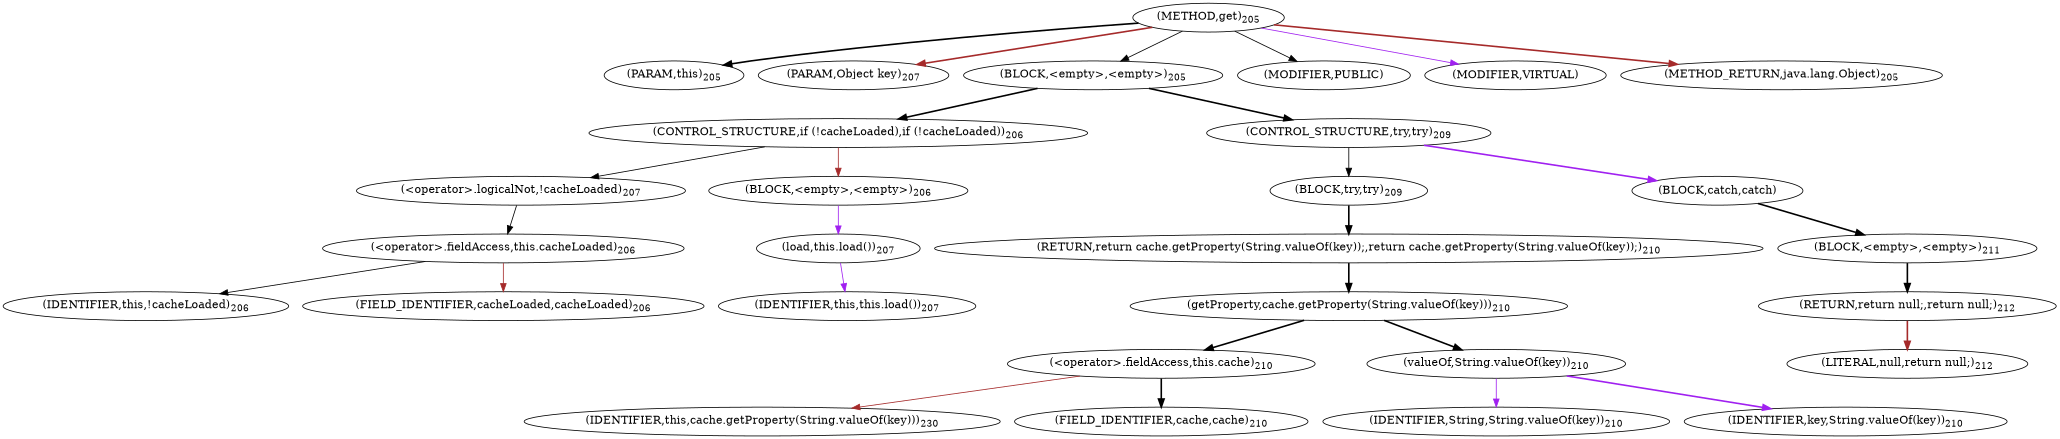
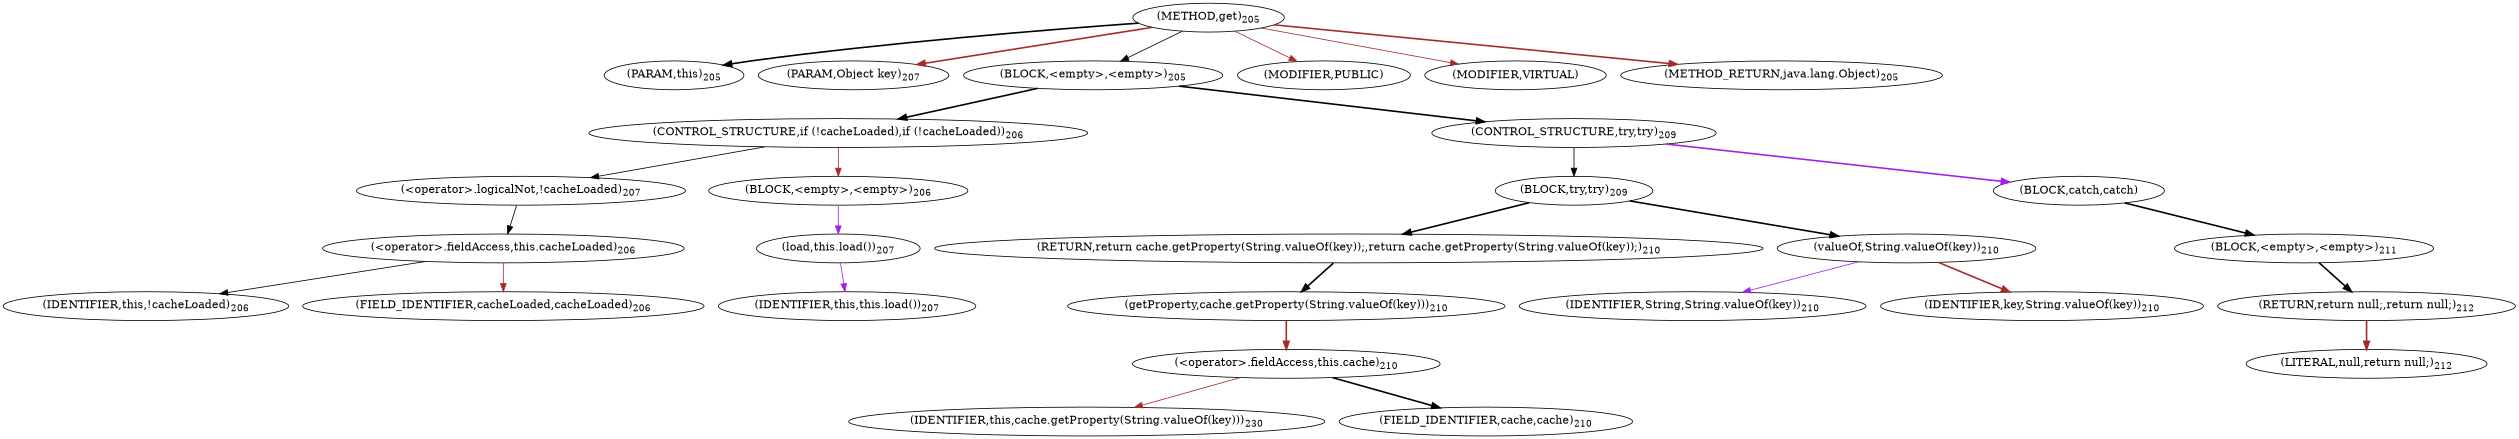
edge "(METHOD,get)" -> "(MODIFIER,PUBLIC)": color black -> brown
edge "(METHOD,get)" -> "(MODIFIER,VIRTUAL)": color purple -> brown
edge "(getProperty,cache.getProperty(String.valueOf(key)))" -> "(<operator>.fieldAccess,this.cache)": color black -> brown
edge "(getProperty,cache.getProperty(String.valueOf(key)))" -> "(valueOf,String.valueOf(key))": now "(BLOCK,try,try)" -> "(valueOf,String.valueOf(key))"
edge "(valueOf,String.valueOf(key))" -> "(IDENTIFIER,key,String.valueOf(key))": color purple -> brown
